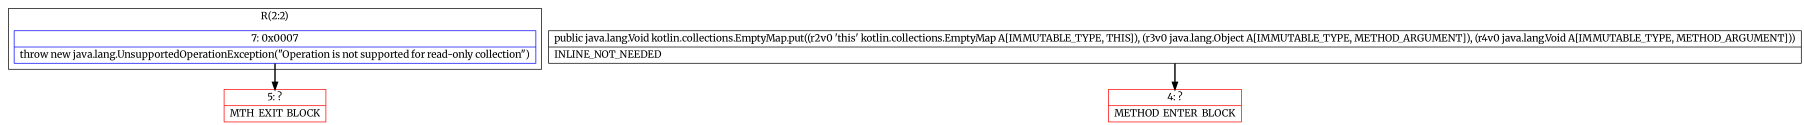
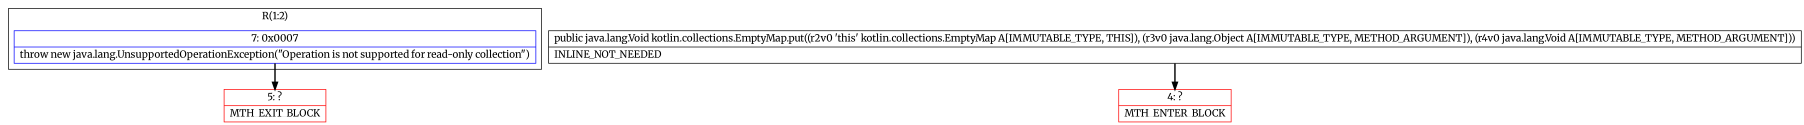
cluster "R(2:2)": label "R(2:2)" -> "R(1:2)"
node "4: ?": text "METHOD_ENTER_BLOCK" -> "MTH_ENTER_BLOCK"
